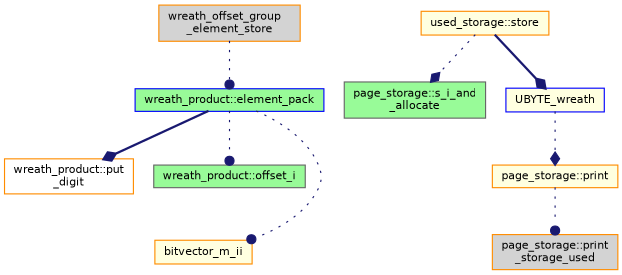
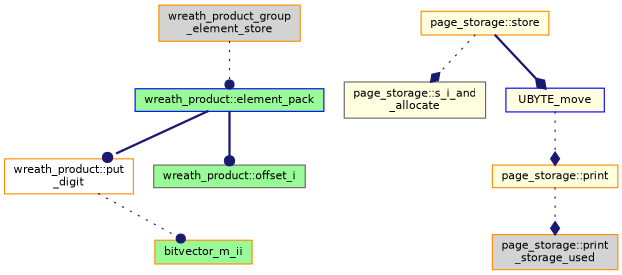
node "wreath_offset_group _element_store": label "wreath_offset_group _element_store" -> "wreath_product_group _element_store"
node "used_storage::store": label "used_storage::store" -> "page_storage::store"
node "page_storage::s_i_and _allocate": fillcolor palegreen -> lightyellow
node "UBYTE_wreath": label "UBYTE_wreath" -> "UBYTE_move"
edge "wreath_product::element_pack" -> "wreath_product::put _digit": arrowhead diamond -> dot
edge "wreath_product::element_pack" -> "wreath_product::offset_i": style dotted -> bold
edge "wreath_product::element_pack" -> "bitvector_m_ii": now "wreath_product::put _digit" -> "bitvector_m_ii"
edge "page_storage::print" -> "page_storage::print _storage_used": arrowhead dot -> diamond
node "bitvector_m_ii": fillcolor lightyellow -> palegreen
